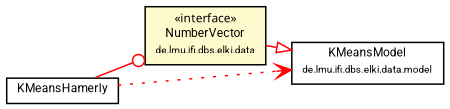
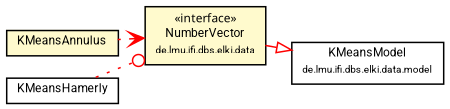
node "KMeansAnnulus": added
edge "KMeansHamerly" -> "NumberVector": style solid -> dotted
edge "KMeansHamerly" -> "KMeansModel": removed
